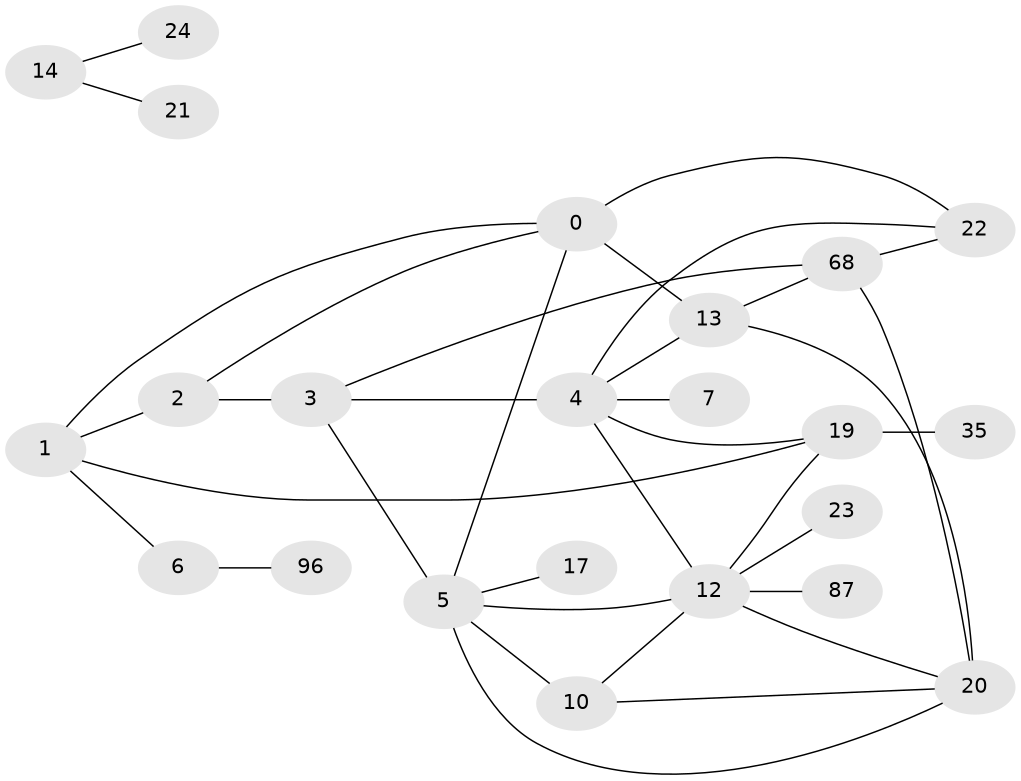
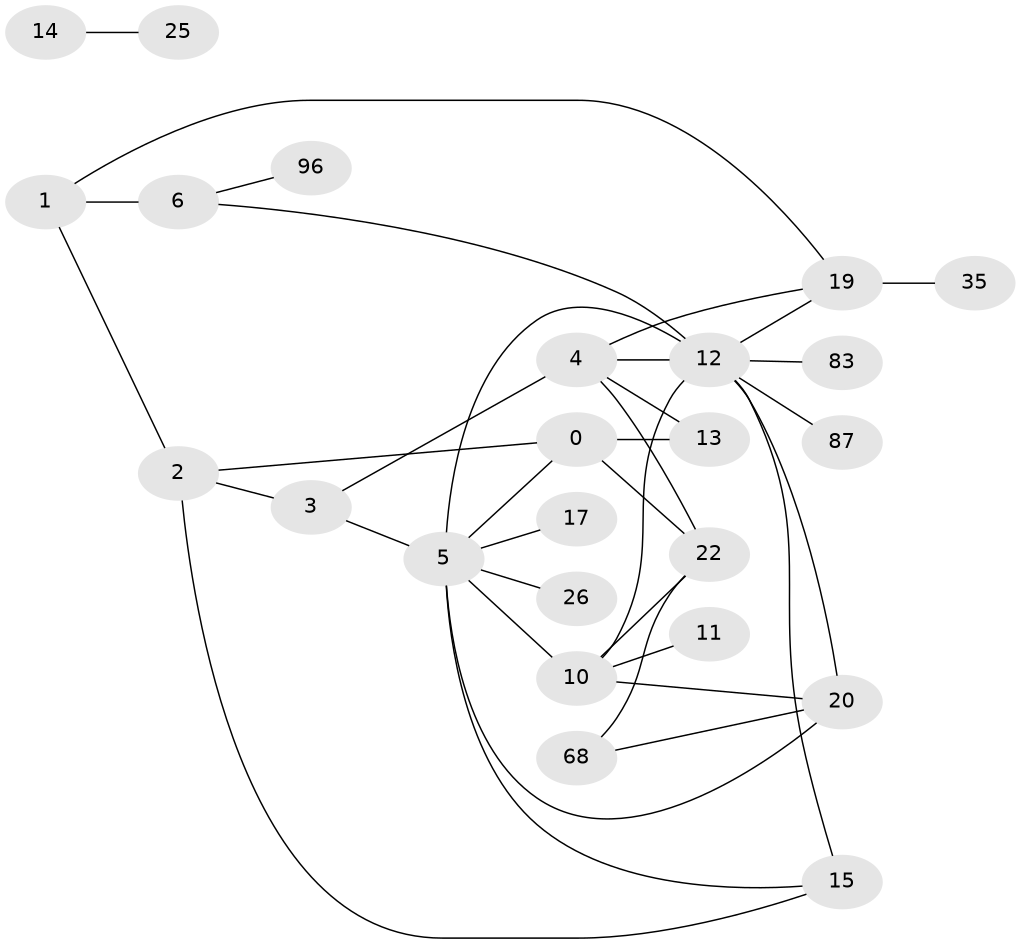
node "24": label "24" -> "25"
node "21": removed
edge "6" -- "12": added
edge "0" -- "1": removed
edge "68" -- "13": removed
edge "68" -- "3": removed
node "7": removed
edge "13" -- "20": removed
node "23": label "23" -> "83"
node "26": added
edge "22" -- "10": added
node "11": added
node "15": added
